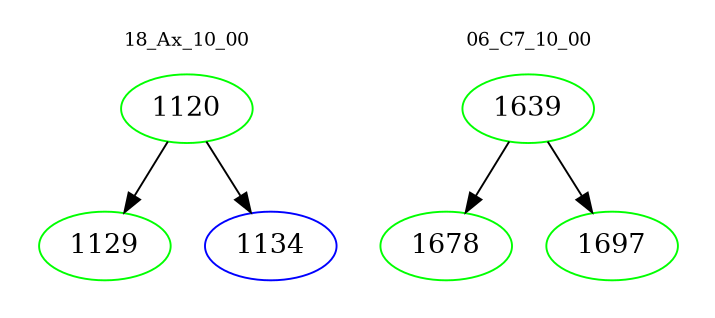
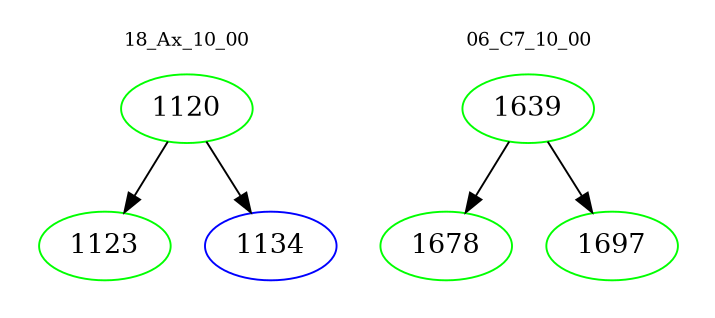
node "1129": label "1129" -> "1123"
